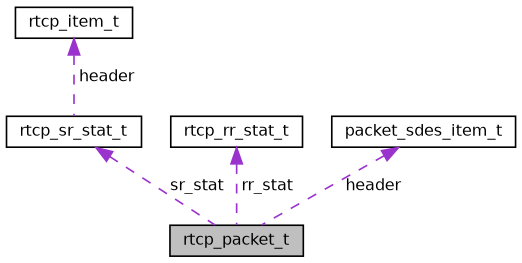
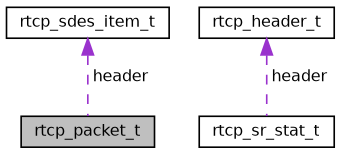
node "rtcp_item_t": label "rtcp_item_t" -> "rtcp_header_t"
node "rtcp_rr_stat_t": removed
node "packet_sdes_item_t": label "packet_sdes_item_t" -> "rtcp_sdes_item_t"
edge "rtcp_packet_t" -> "rtcp_sr_stat_t": removed, label "sr_stat"
